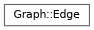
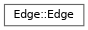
node "Graph::Edge": label "Graph::Edge" -> "Edge::Edge"
